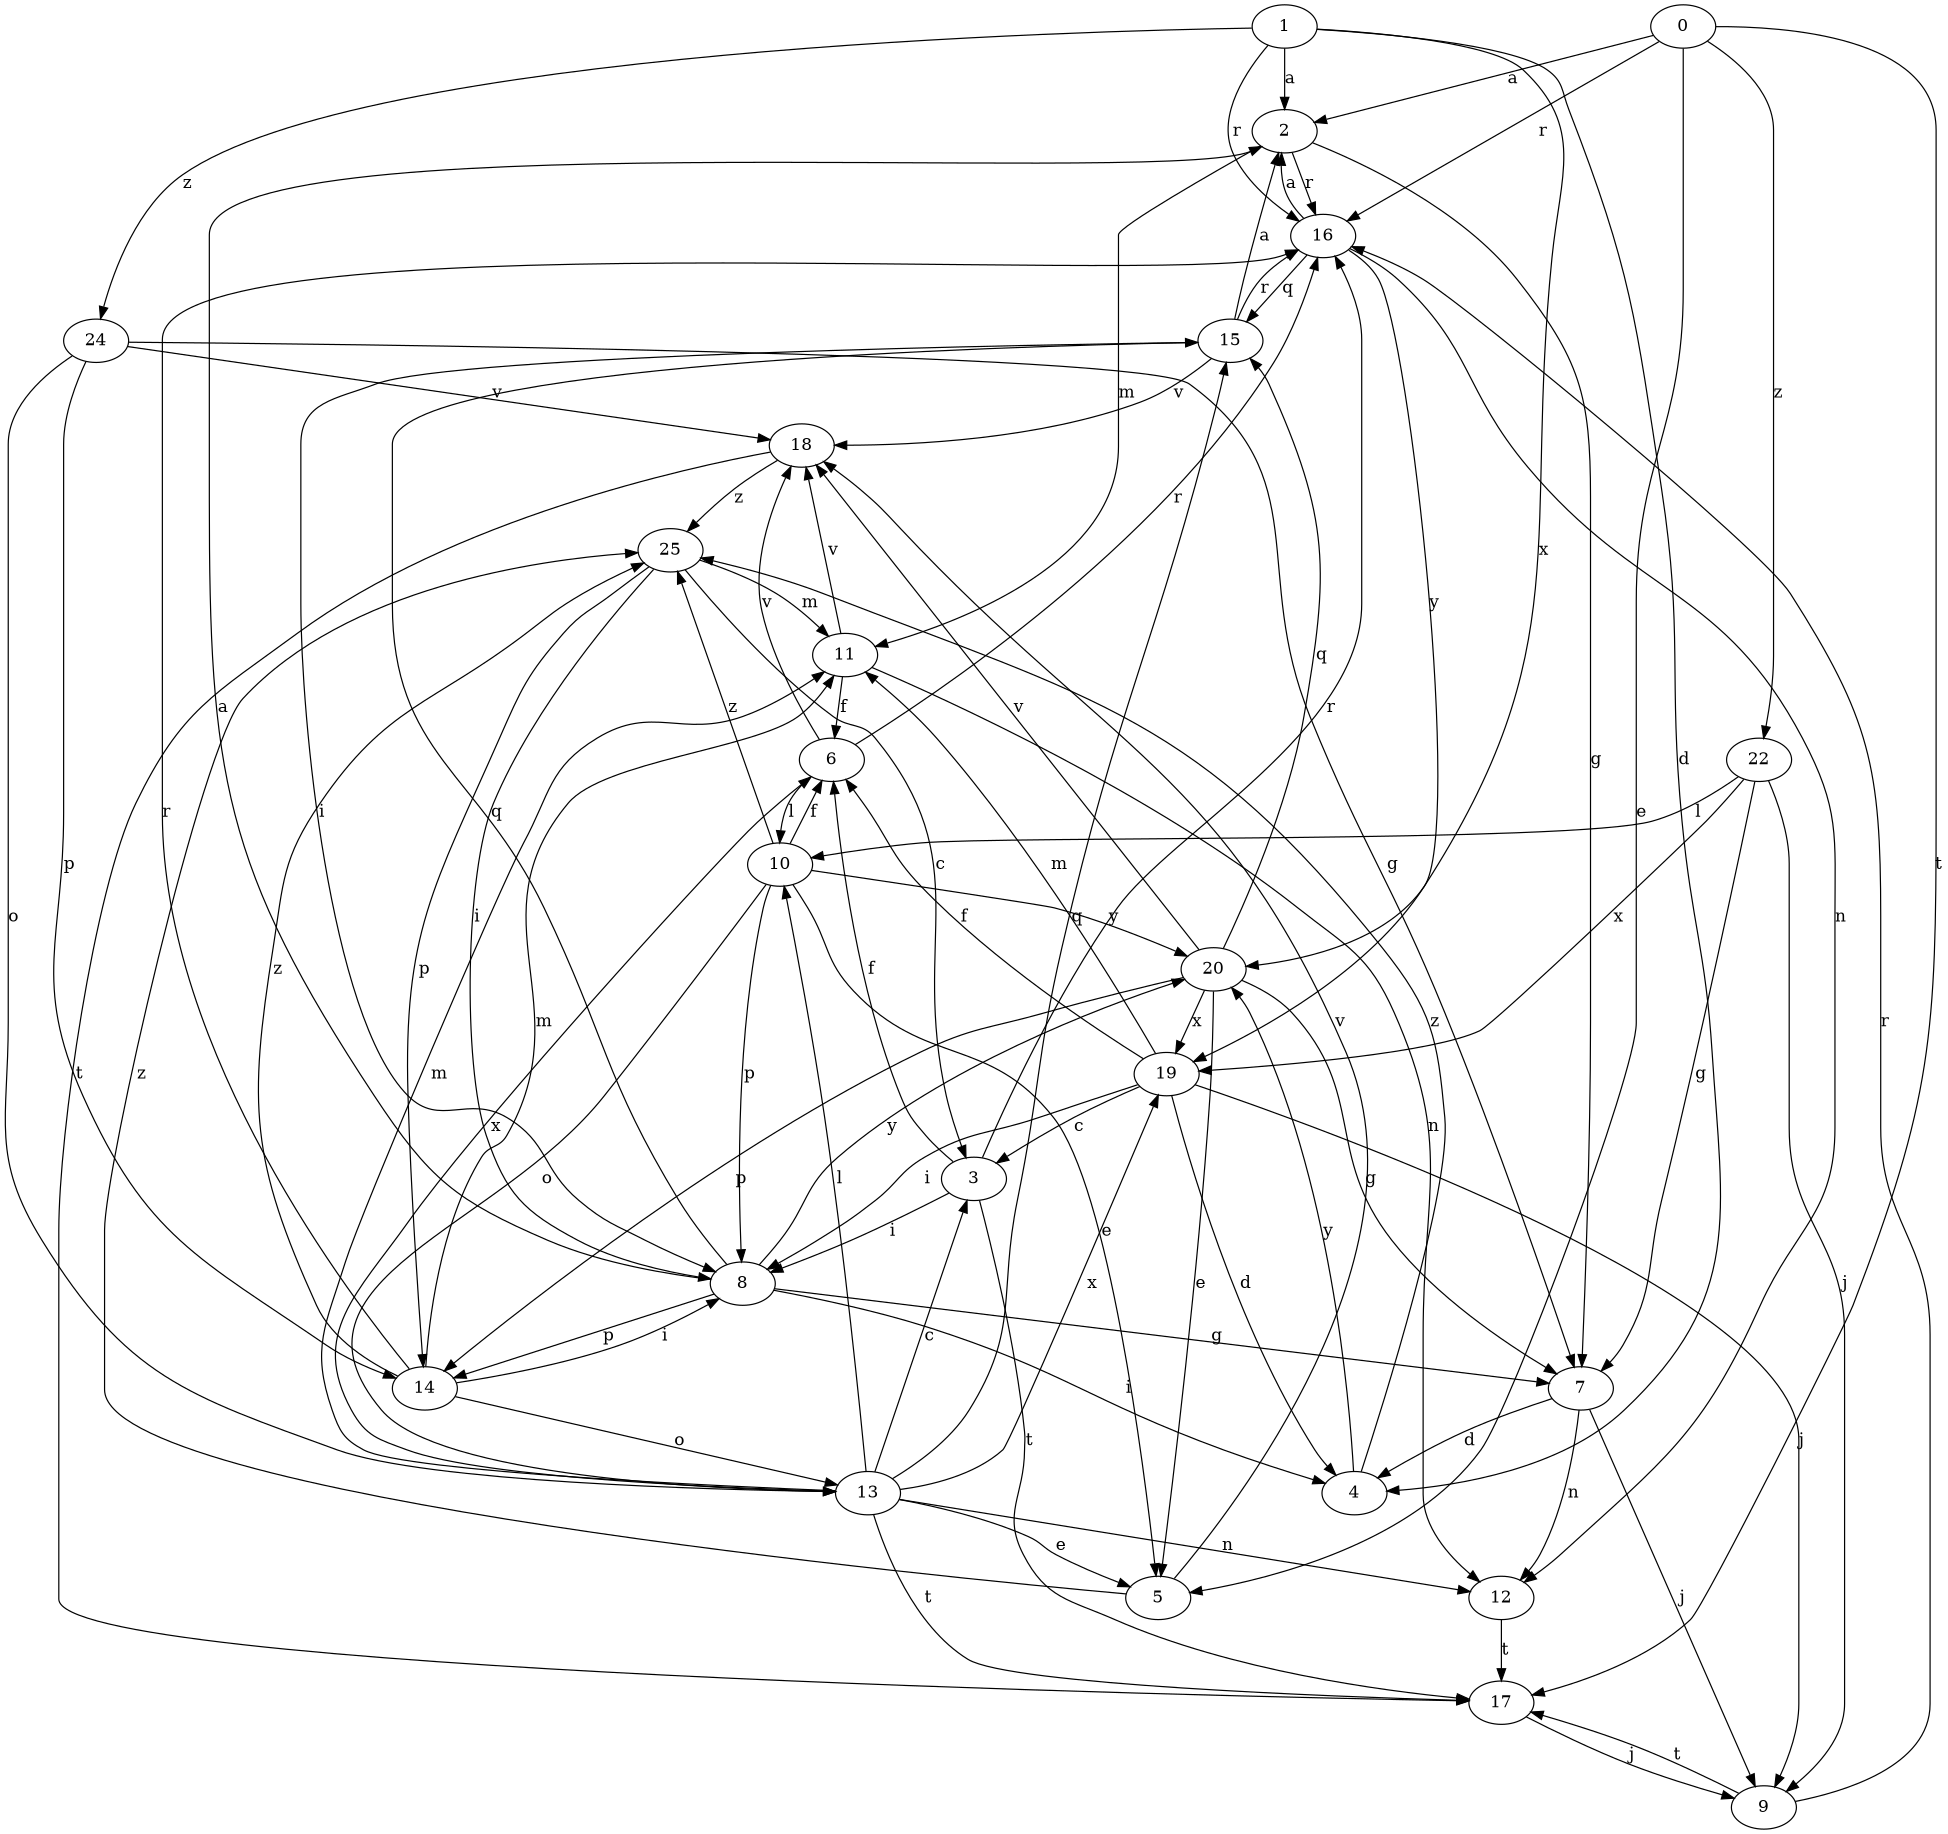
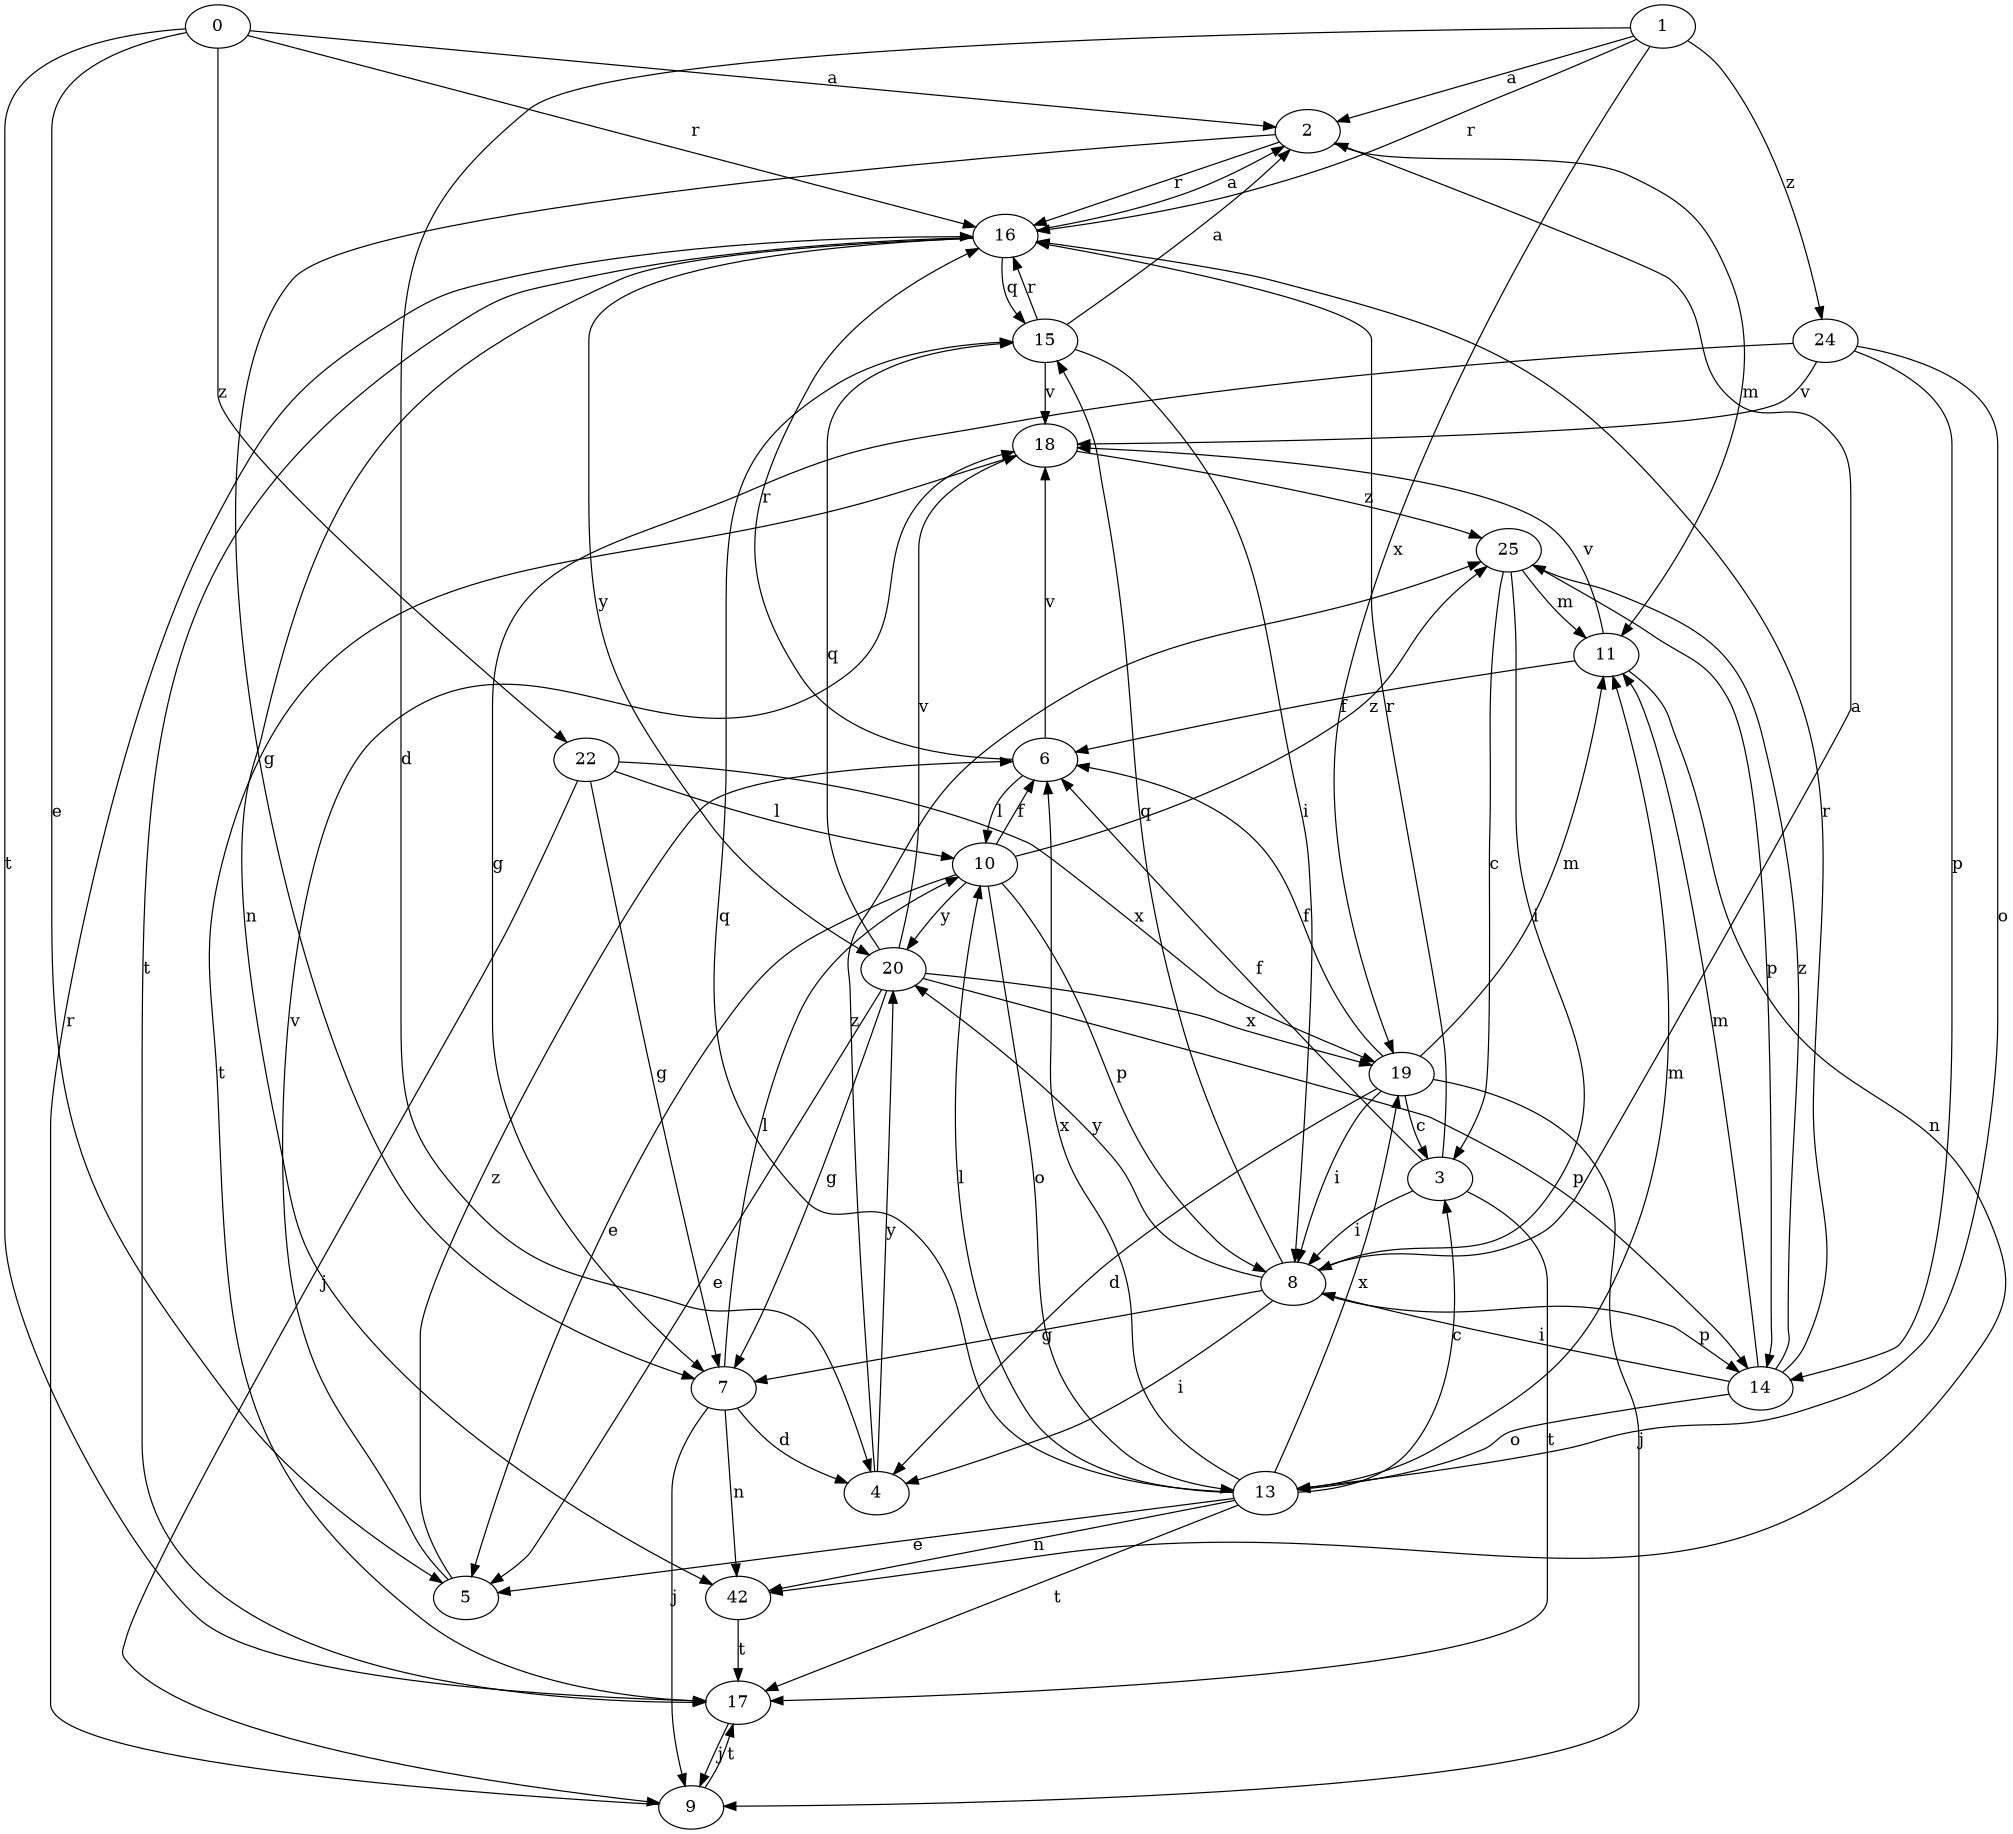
edge "16" -> "17": added, label "t"
edge "7" -> "10": added, label "l"
edge "5" -> "25": now "5" -> "6"
node "12": label "12" -> "42"
